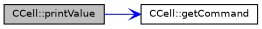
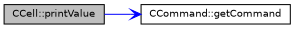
node "CCell::getCommand": label "CCell::getCommand" -> "CCommand::getCommand"
